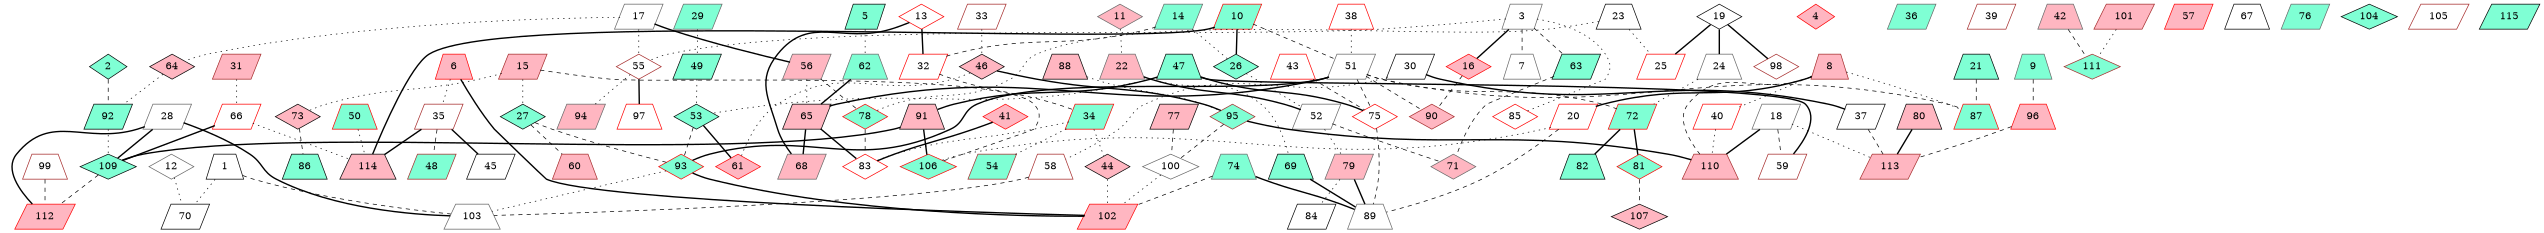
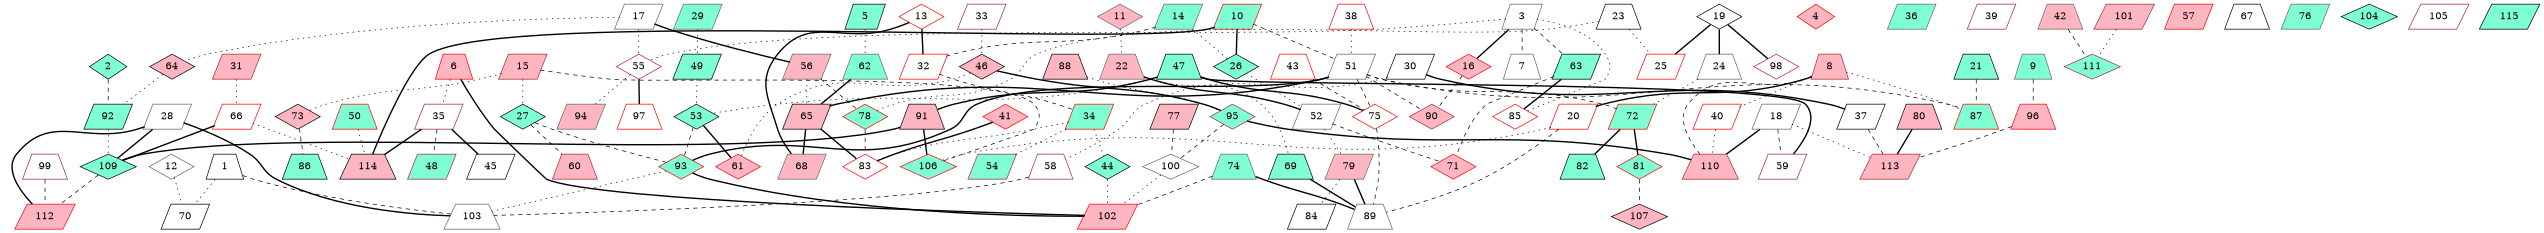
edge "63" -- "85": added
node "44": fillcolor lightpink -> aquamarine
node "71": color gray40 -> red
